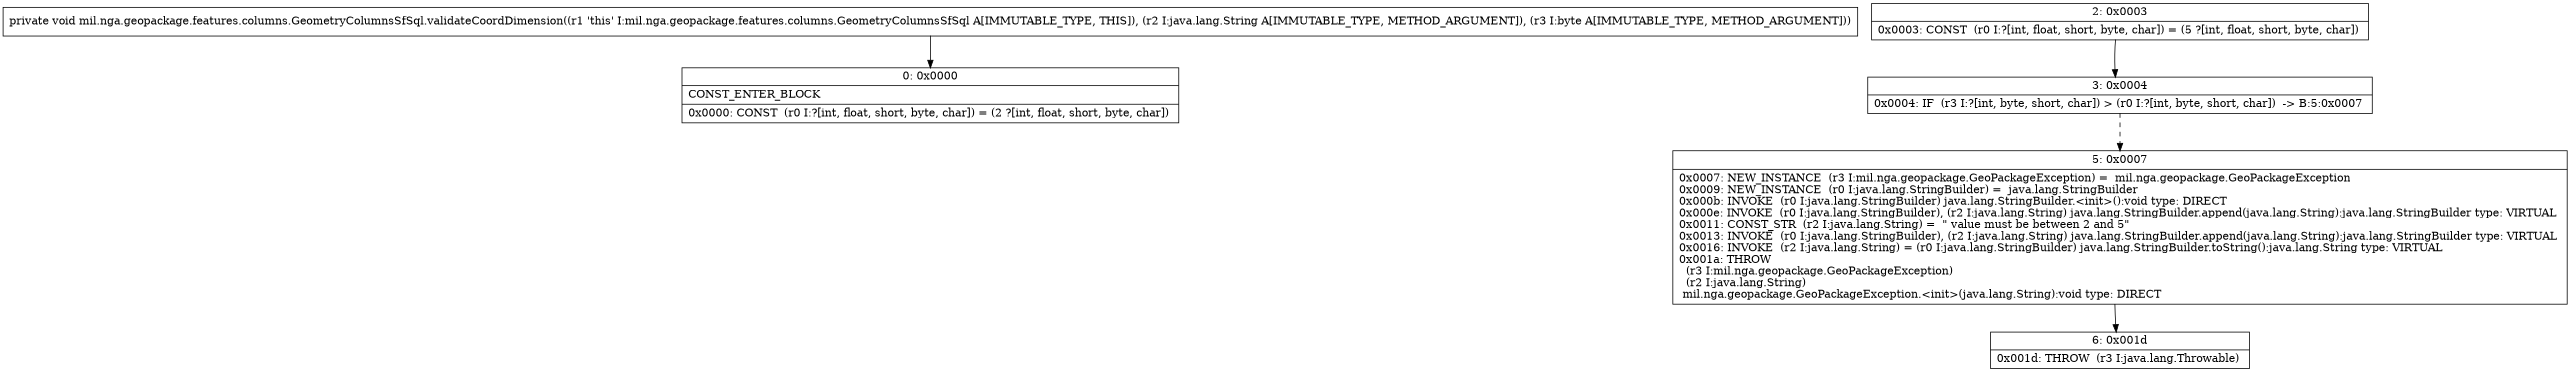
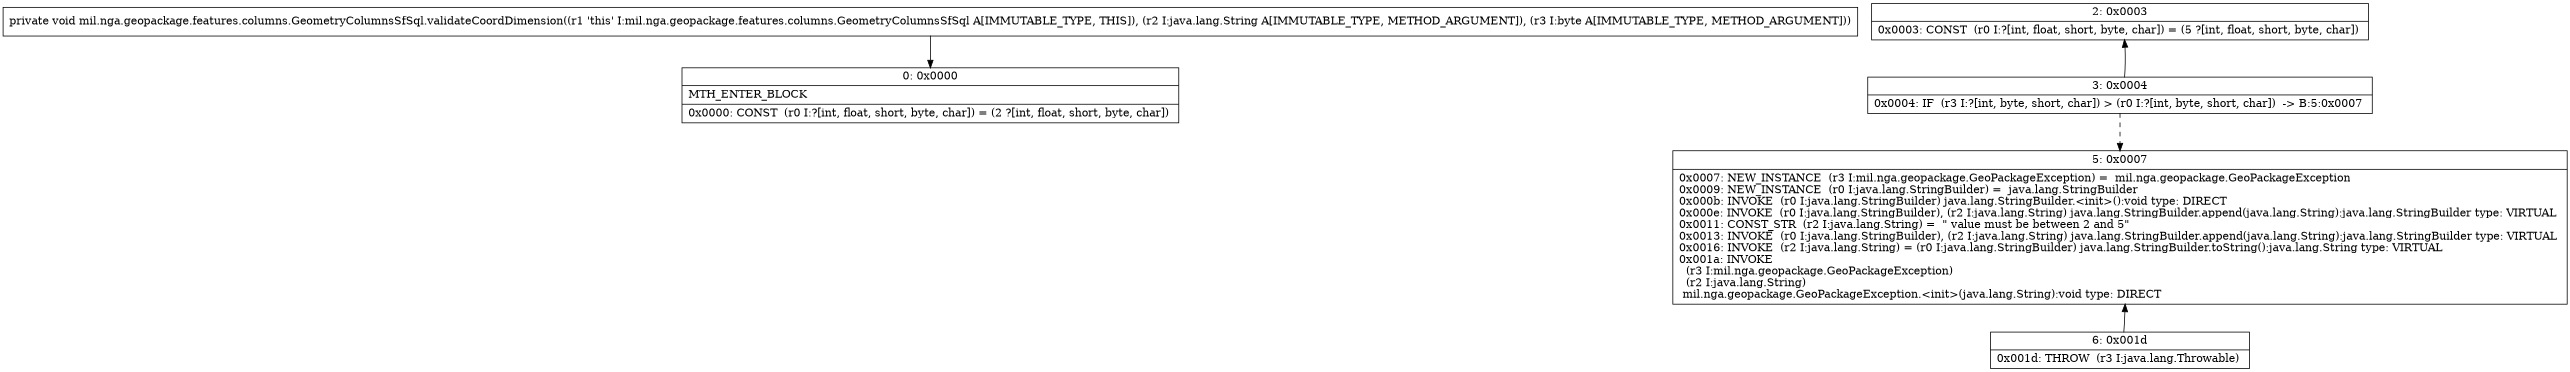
edge "2: 0x0003" -> "3: 0x0004": reversed
node "0: 0x0000": text "CONST_ENTER_BLOCK" -> "MTH_ENTER_BLOCK"
node "5: 0x0007": text "0x001a: THROW" -> "0x001a: INVOKE"
edge "5: 0x0007" -> "6: 0x001d": reversed
